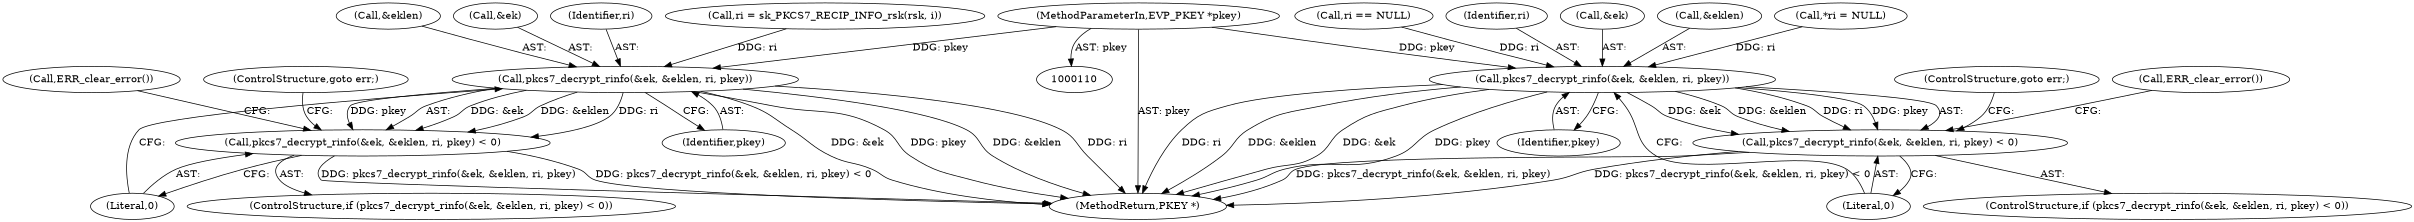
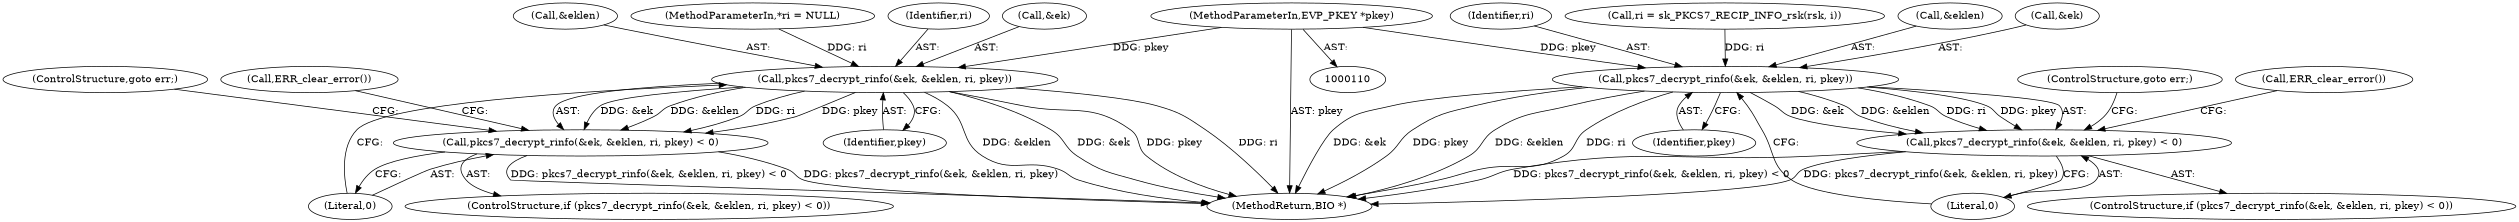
node "(Call,ri == NULL)": removed
node "(Call,*ri = NULL)": label "(Call,*ri = NULL)" -> "(MethodParameterIn,*ri = NULL)"
edge "(MethodParameterIn,EVP_PKEY *pkey)" -> "1000110": label "AST: pkey" -> "AST: "
node "(MethodReturn,PKEY *)": label "(MethodReturn,PKEY *)" -> "(MethodReturn,BIO *)"
